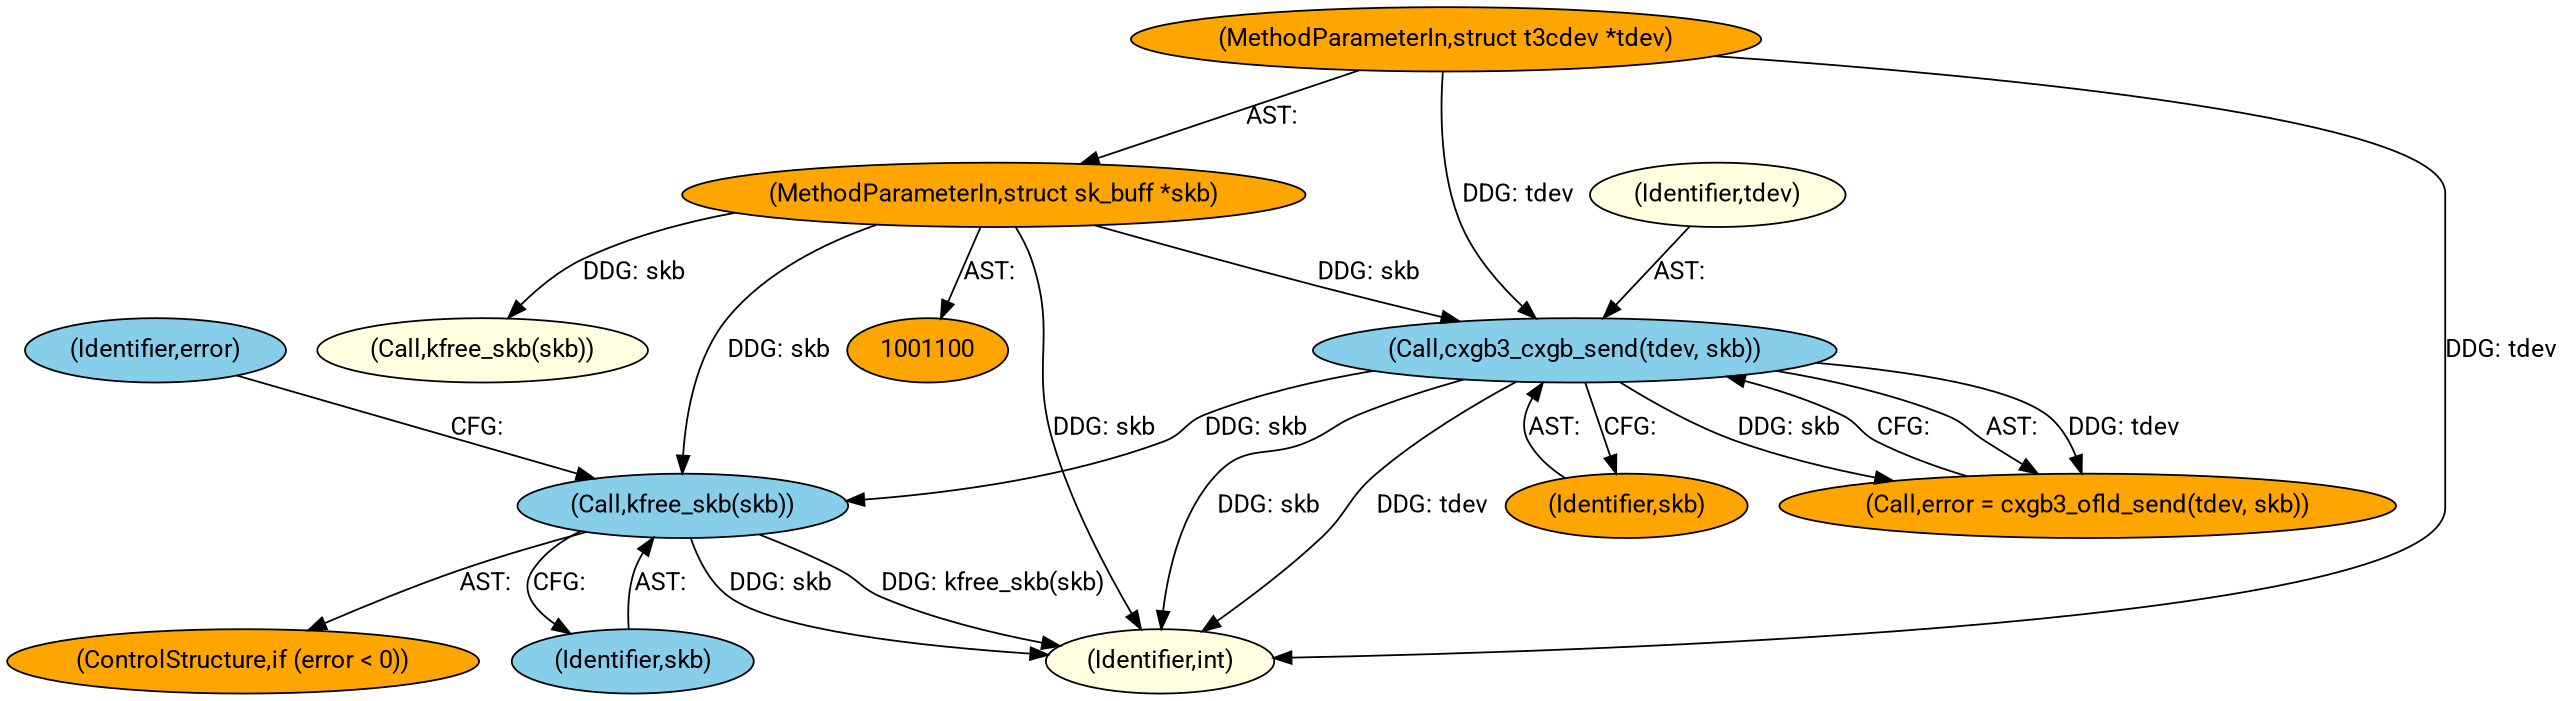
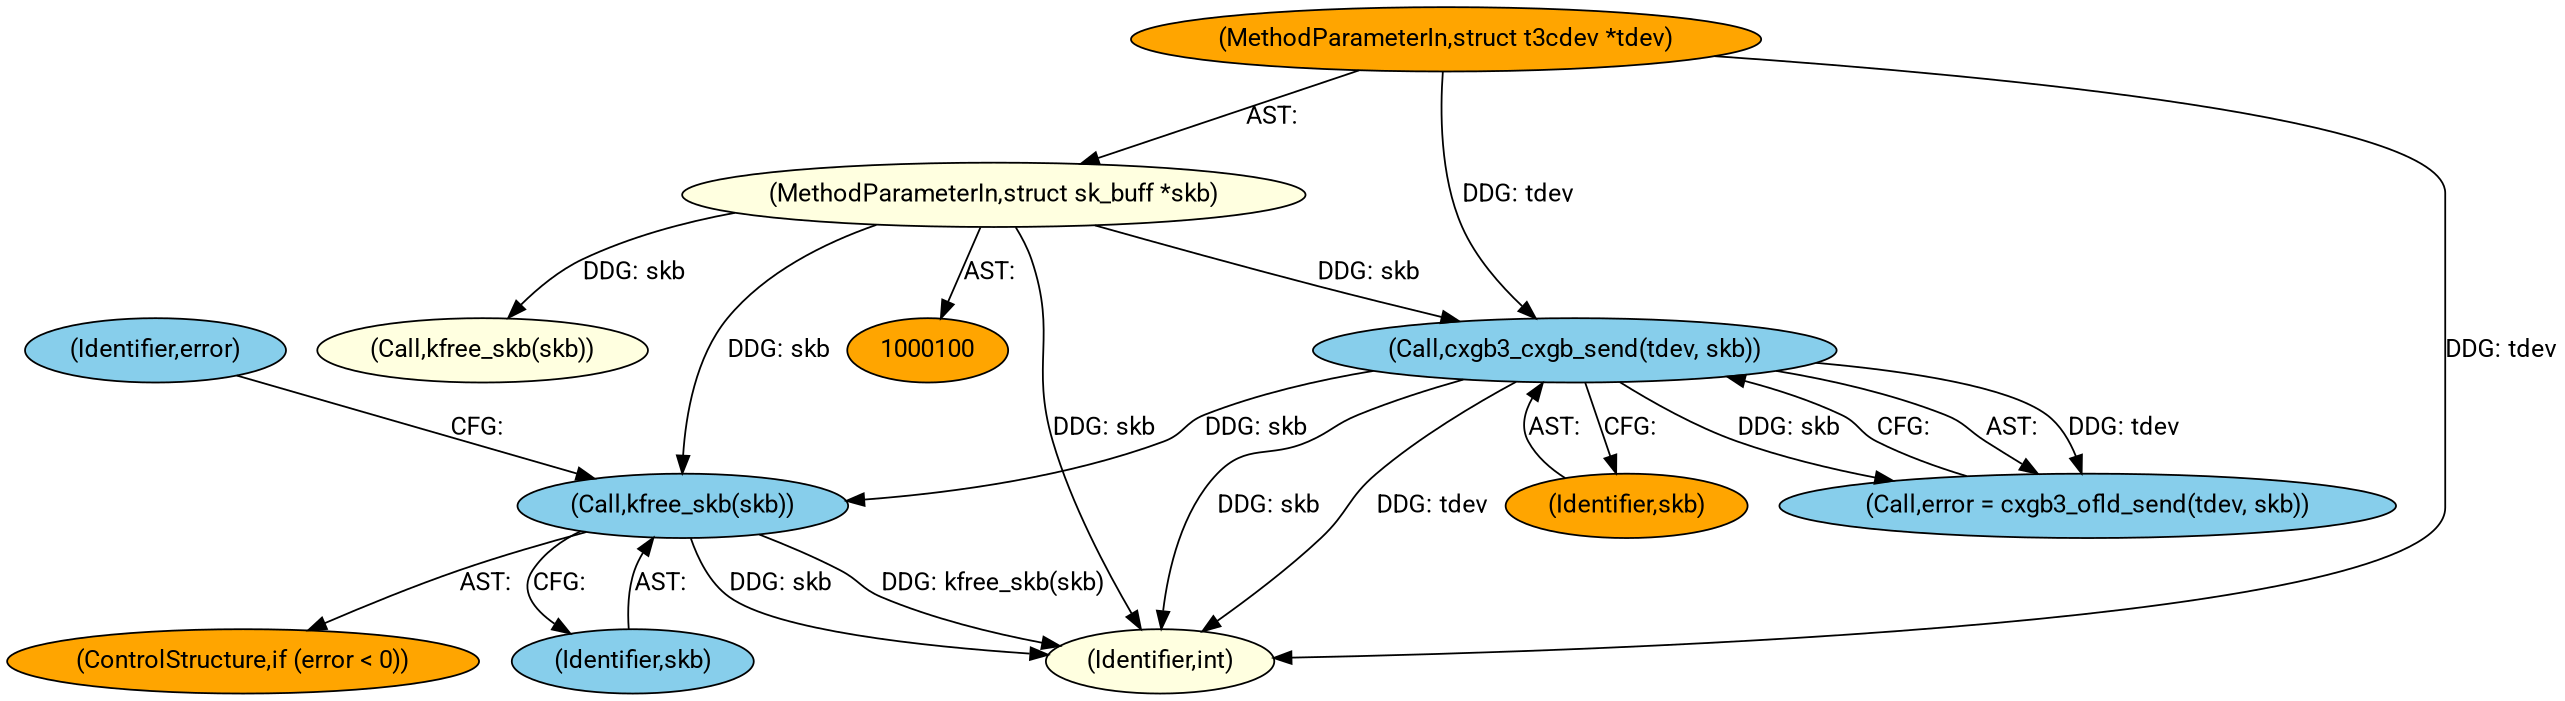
node "(MethodParameterIn,struct sk_buff *skb)": fillcolor orange -> lightyellow
node "(Identifier,tdev)": removed
node "1001100": label "1001100" -> "1000100"
node "(Call,error = cxgb3_ofld_send(tdev, skb))": fillcolor orange -> skyblue
